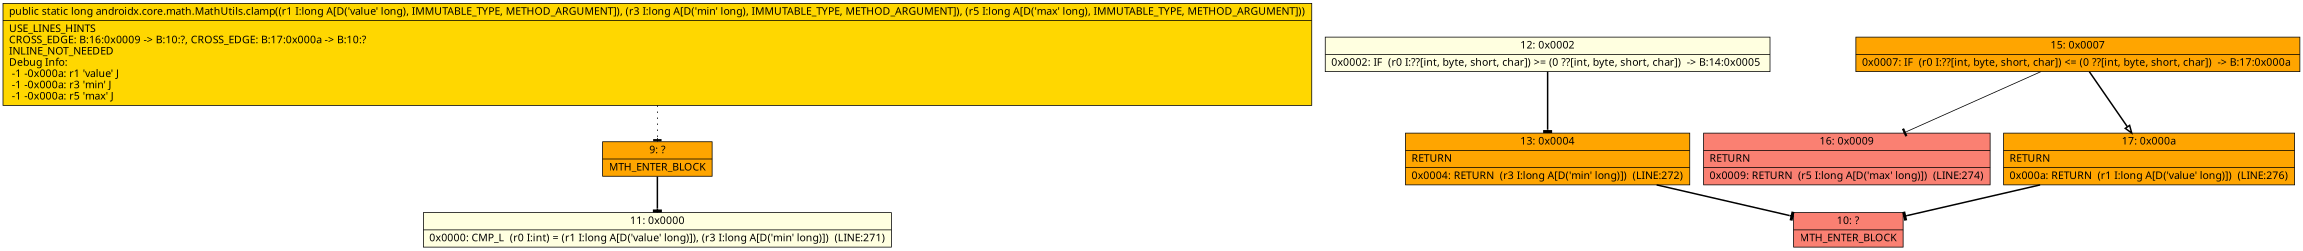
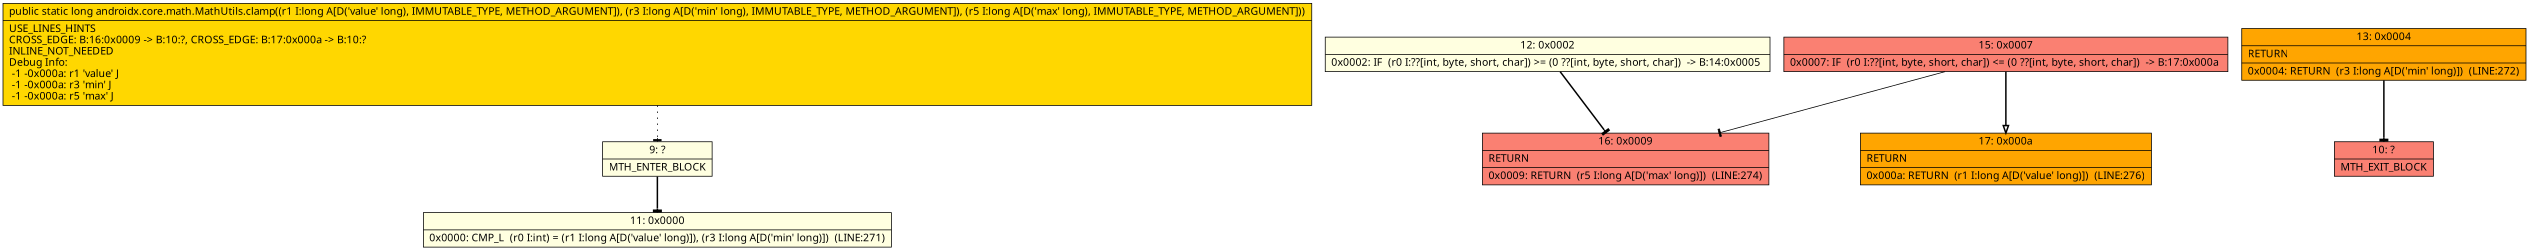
node "15: 0x0007": fillcolor orange -> salmon
edge "12: 0x0002" -> "13: 0x0004": now "12: 0x0002" -> "16: 0x0009"
node "9: ?": fillcolor orange -> lightyellow
edge "17: 0x000a" -> "10: ?": removed
node "10: ?": text "MTH_ENTER_BLOCK" -> "MTH_EXIT_BLOCK"
